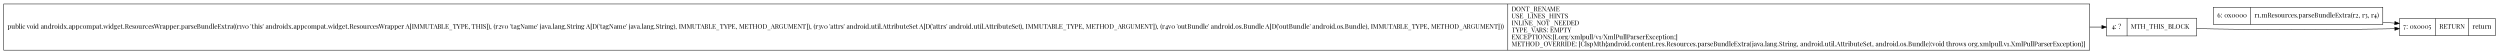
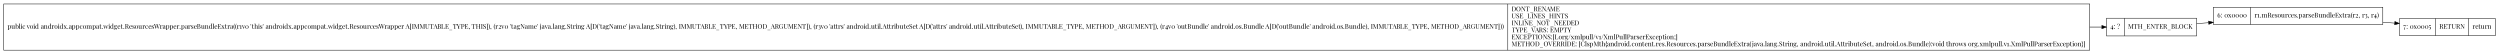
node "4: ?": text "MTH_THIS_BLOCK" -> "MTH_ENTER_BLOCK"
edge "4: ?" -> "7: 0x0005": now "4: ?" -> "6: 0x0000"
